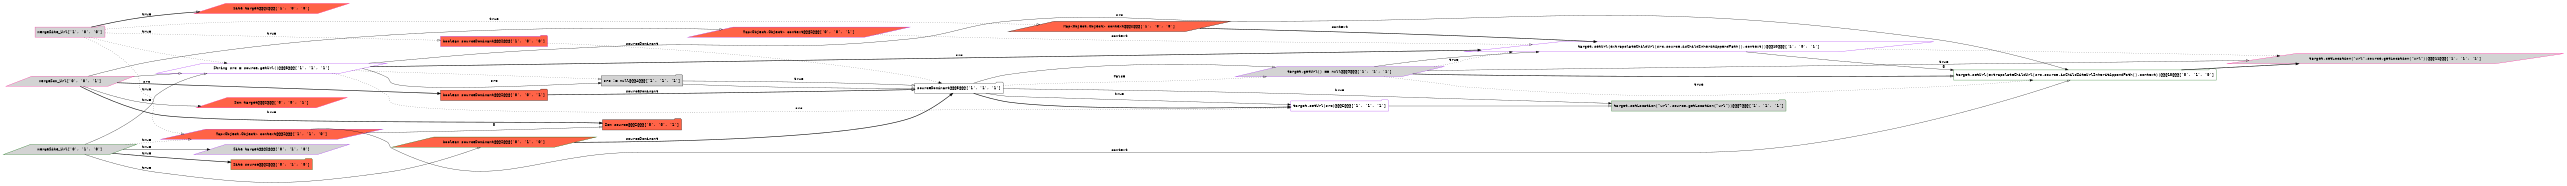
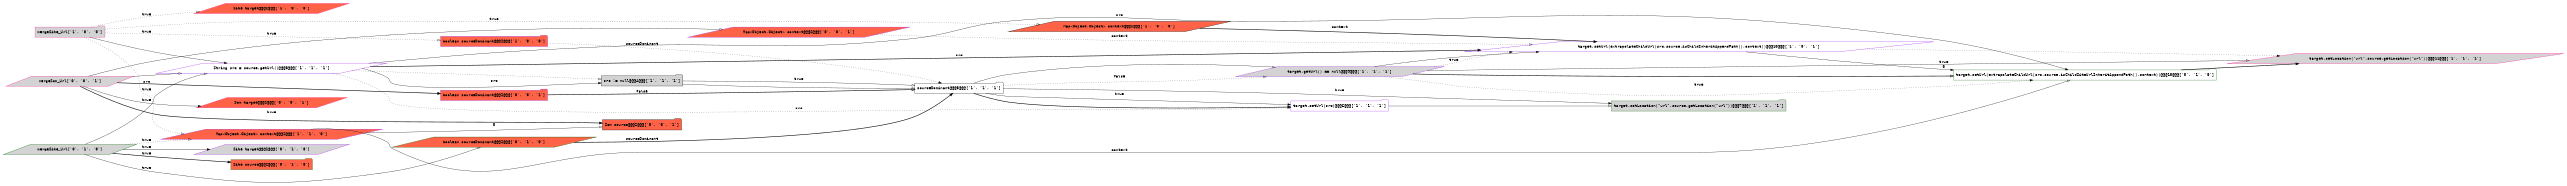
edge "mergeSite_Url['1', '0', '0']" -> "Site target@@@2@@@['1', '0', '0']": style bold -> dotted
edge "mergeSite_Url['1', '0', '0']" -> "String src = source.getUrl()@@@3@@@['1', '1', '1']": style dotted -> solid
edge "boolean sourceDominant@@@2@@@['0', '0', '1']" -> "sourceDominant@@@5@@@['1', '1', '1']": label "sourceDominant" -> "false"
node "boolean sourceDominant@@@2@@@['0', '0', '1']": color black -> purple
